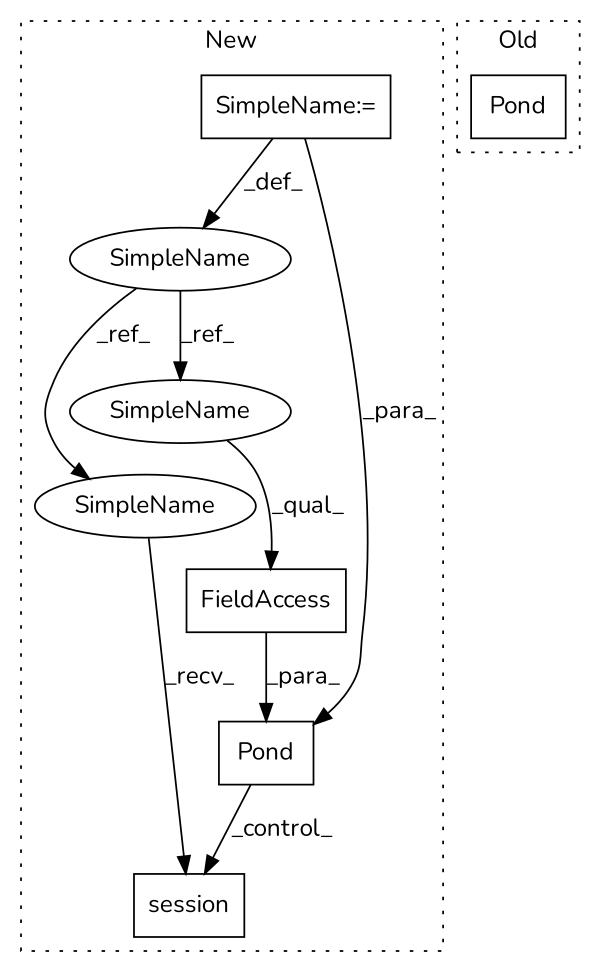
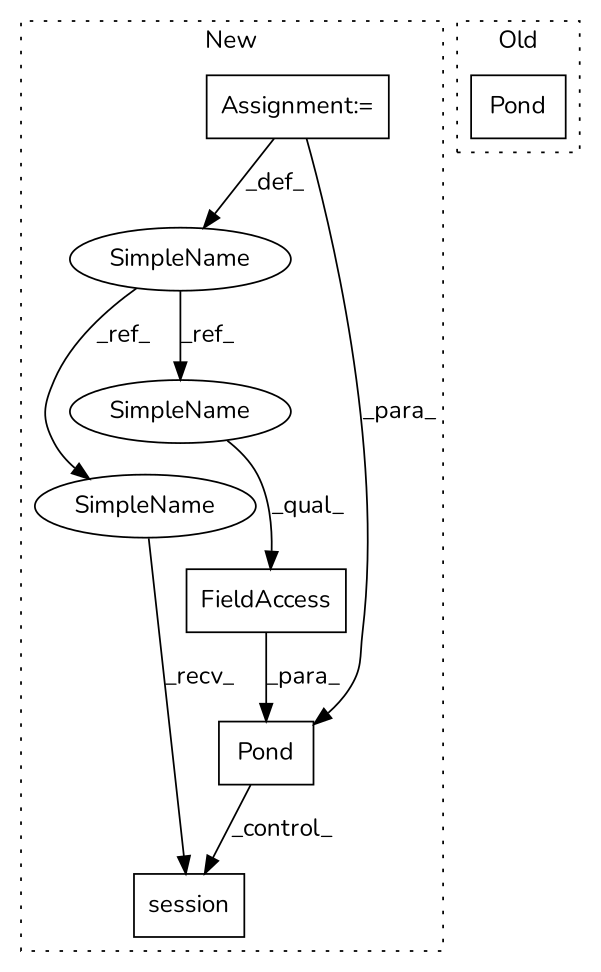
node "SimpleName:=": label "SimpleName:=" -> "Assignment:="
